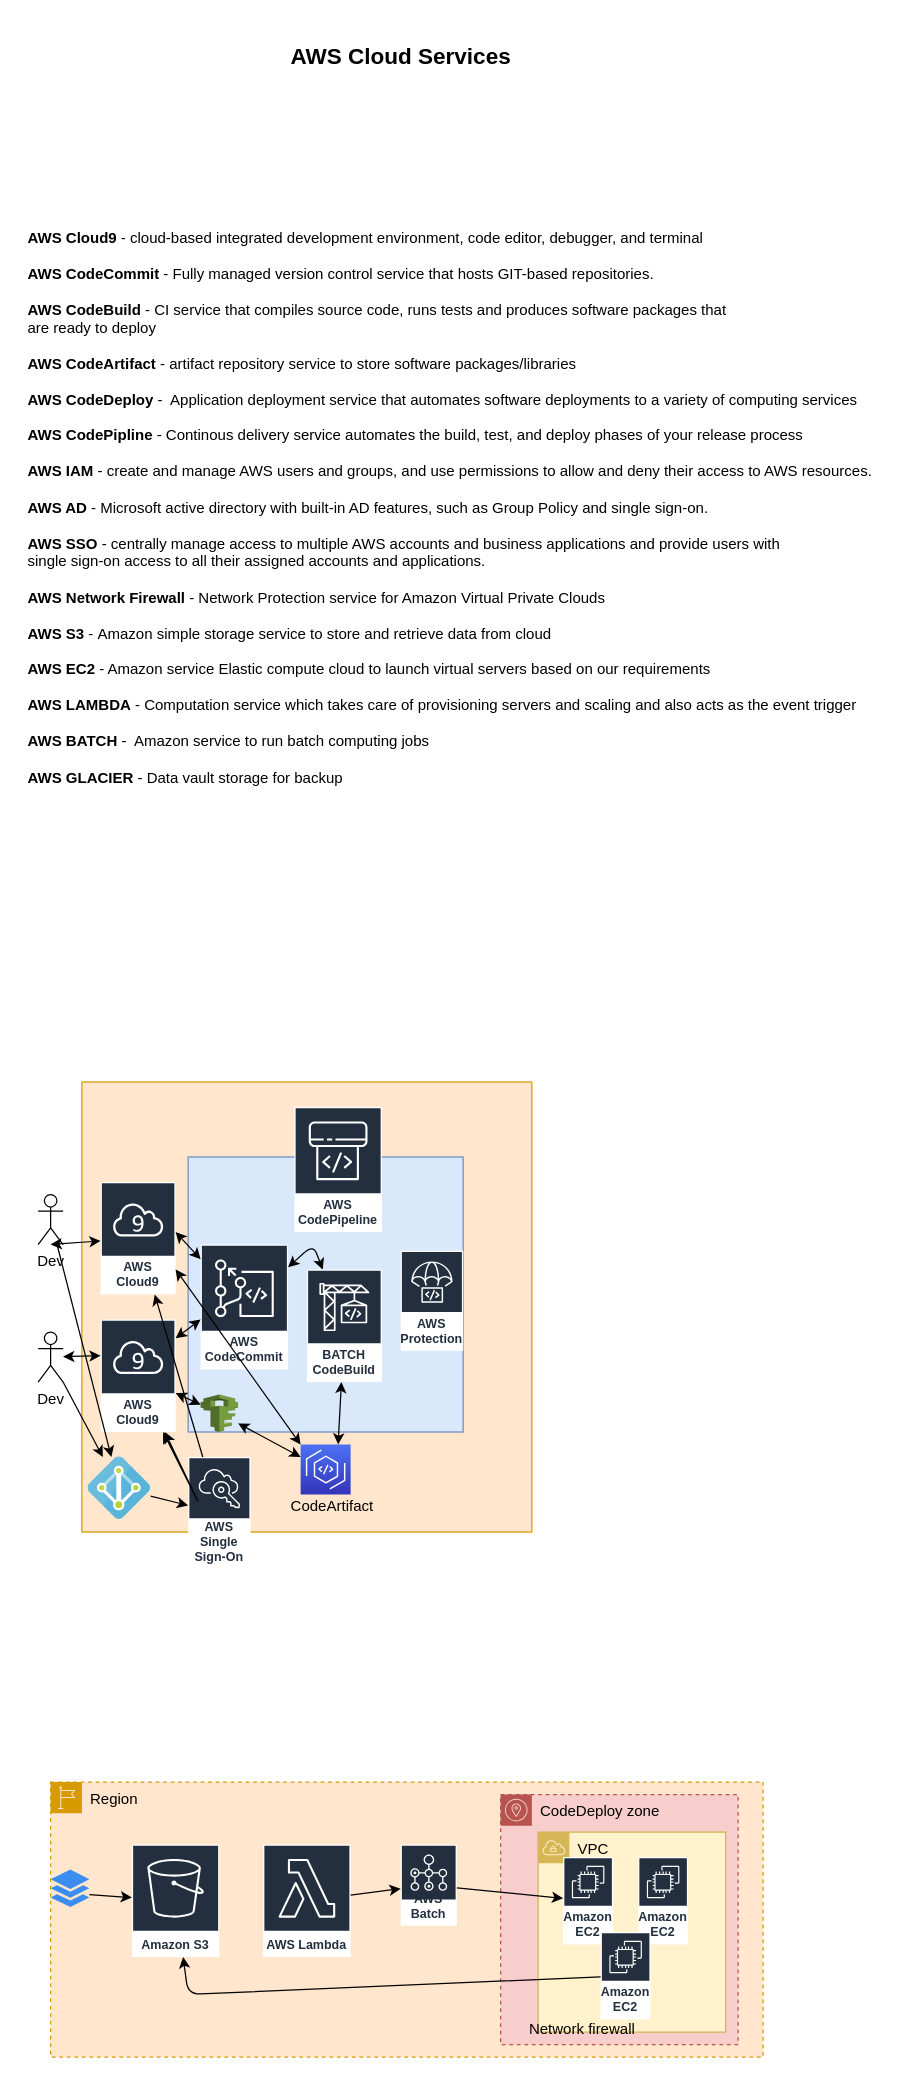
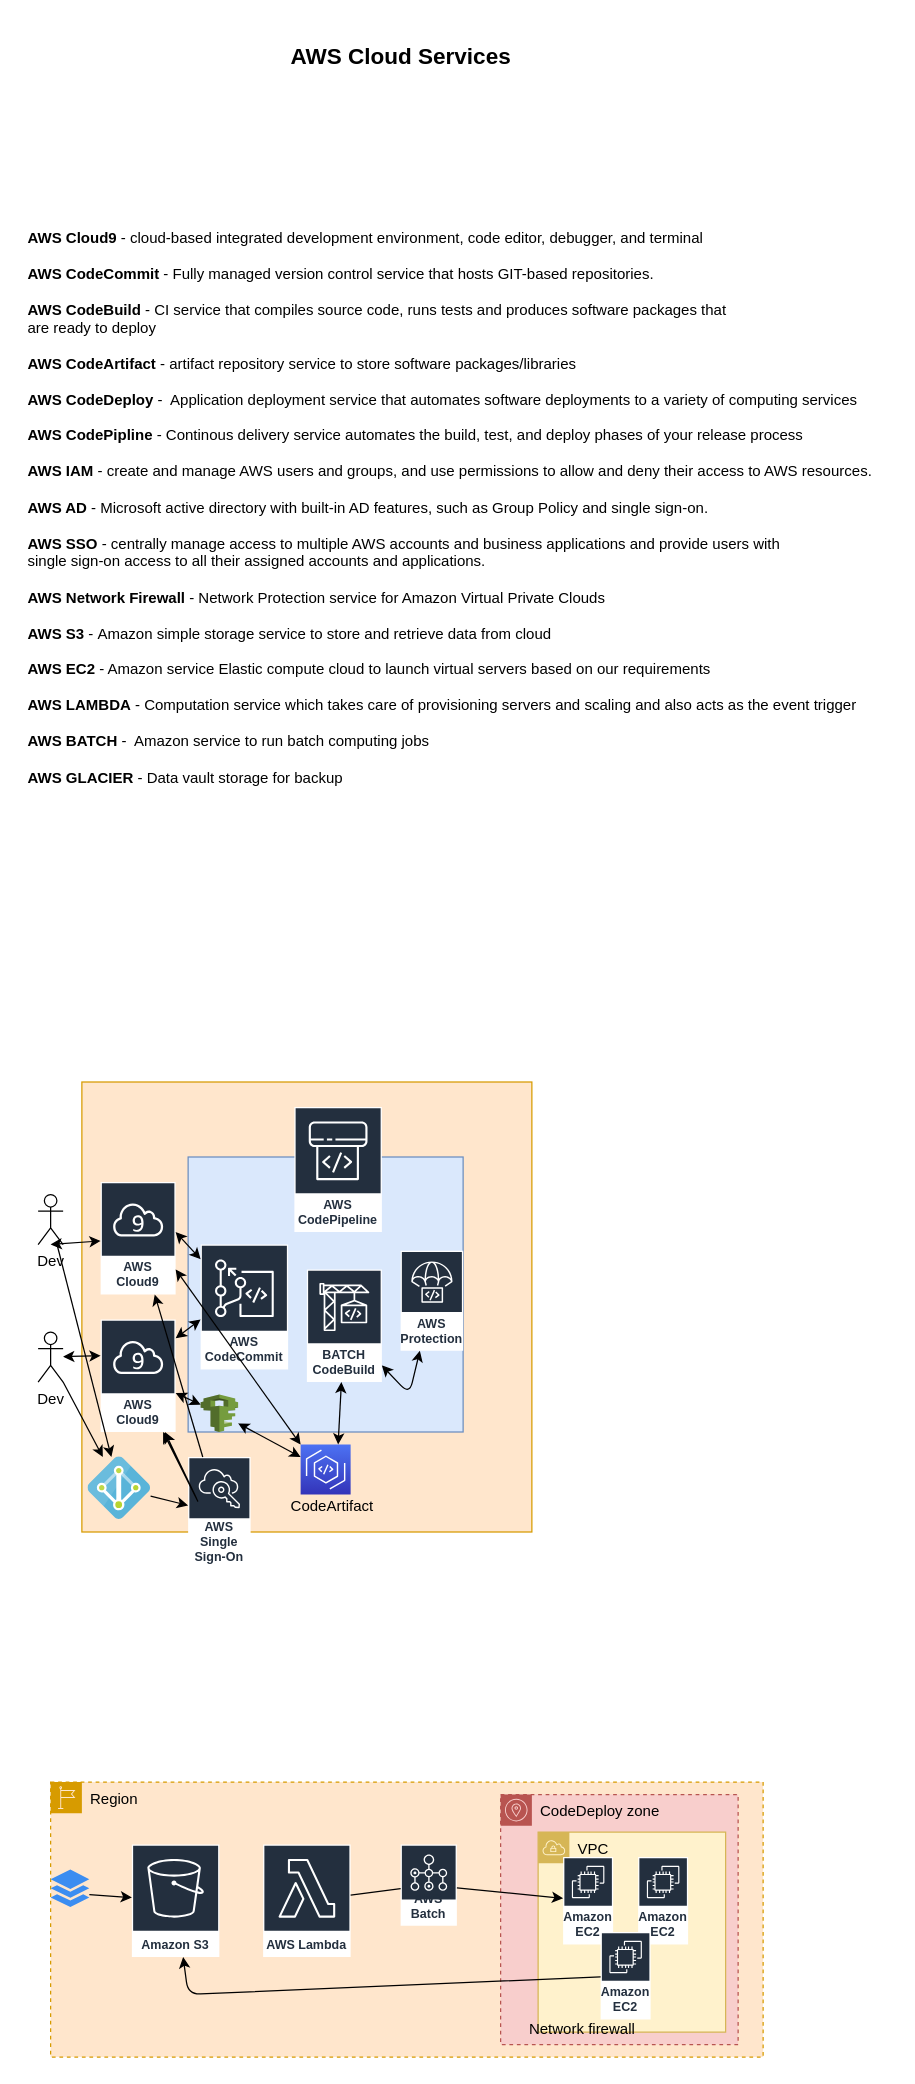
edge "AWS CodeCommit" -- "BATCH CodeBuild": removed
edge "AWS Protection" -- "BATCH CodeBuild": added
edge "AWS Lambda" -> "AWS Batch": arrowhead classic -> none
